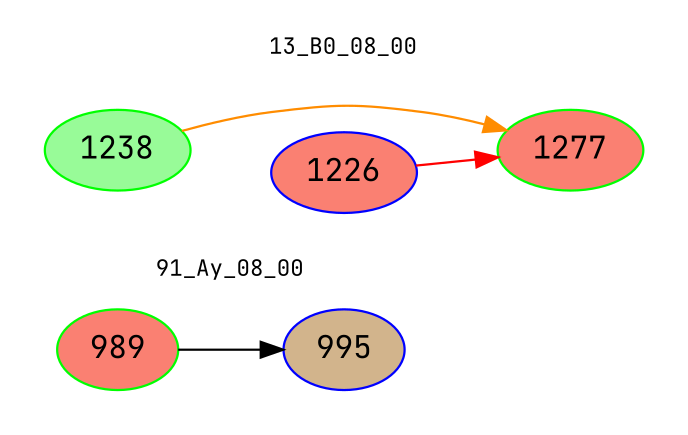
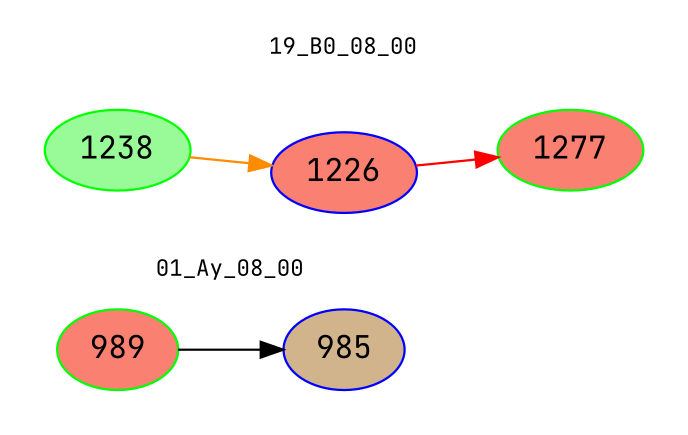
cluster "13_B0_08_00": label "13_B0_08_00" -> "19_B0_08_00"
edge "1238" -> "1277": now "1238" -> "1226"
cluster "91_Ay_08_00": label "91_Ay_08_00" -> "01_Ay_08_00"
node "995": label "995" -> "985"
